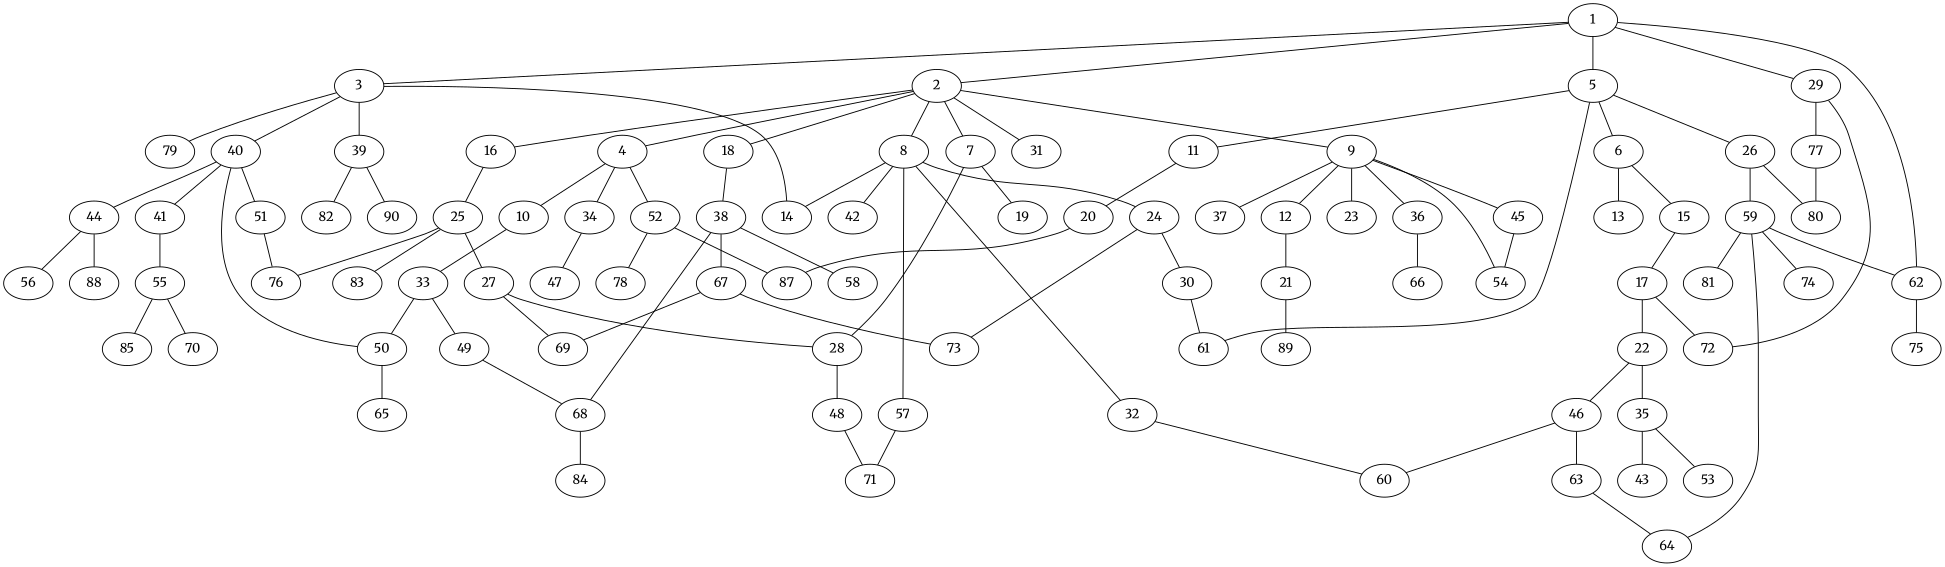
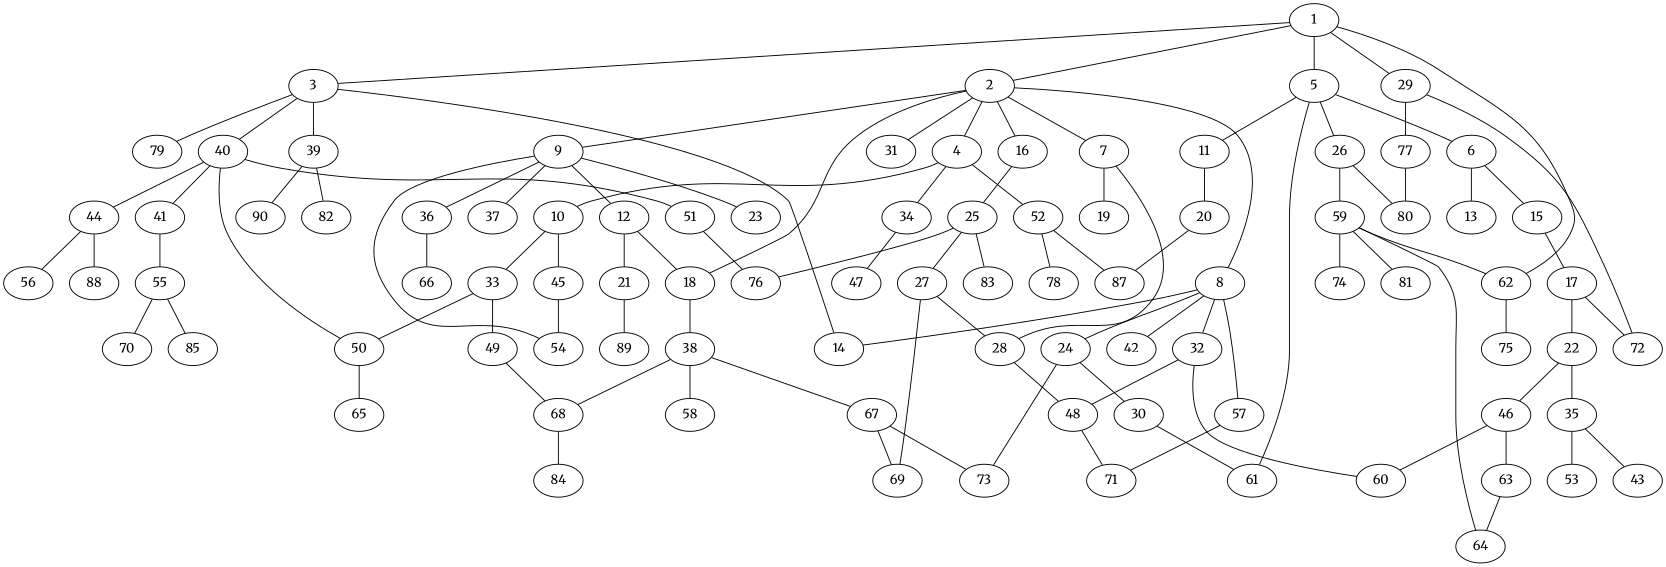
edge "9" -- "45": now "10" -- "45"
edge "12" -- "18": added
edge "32" -- "48": added
